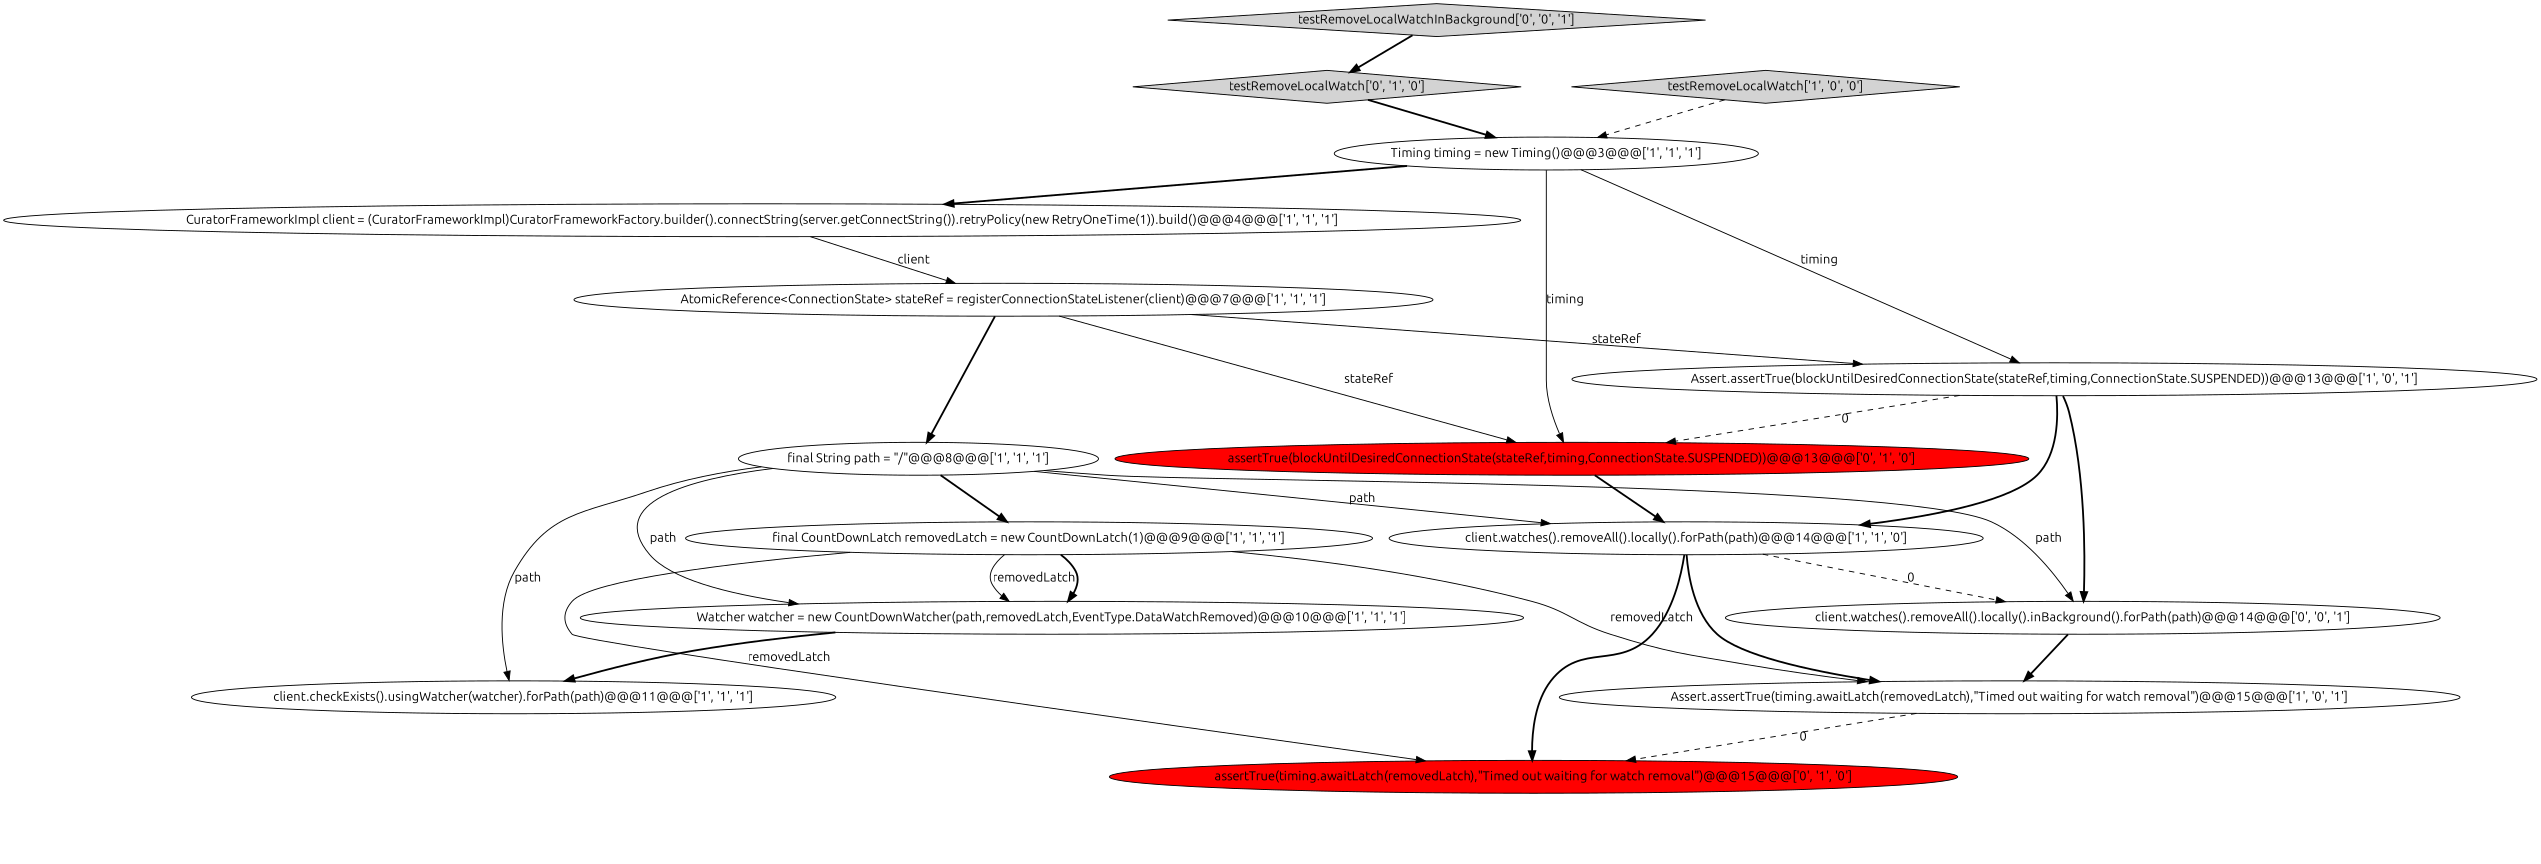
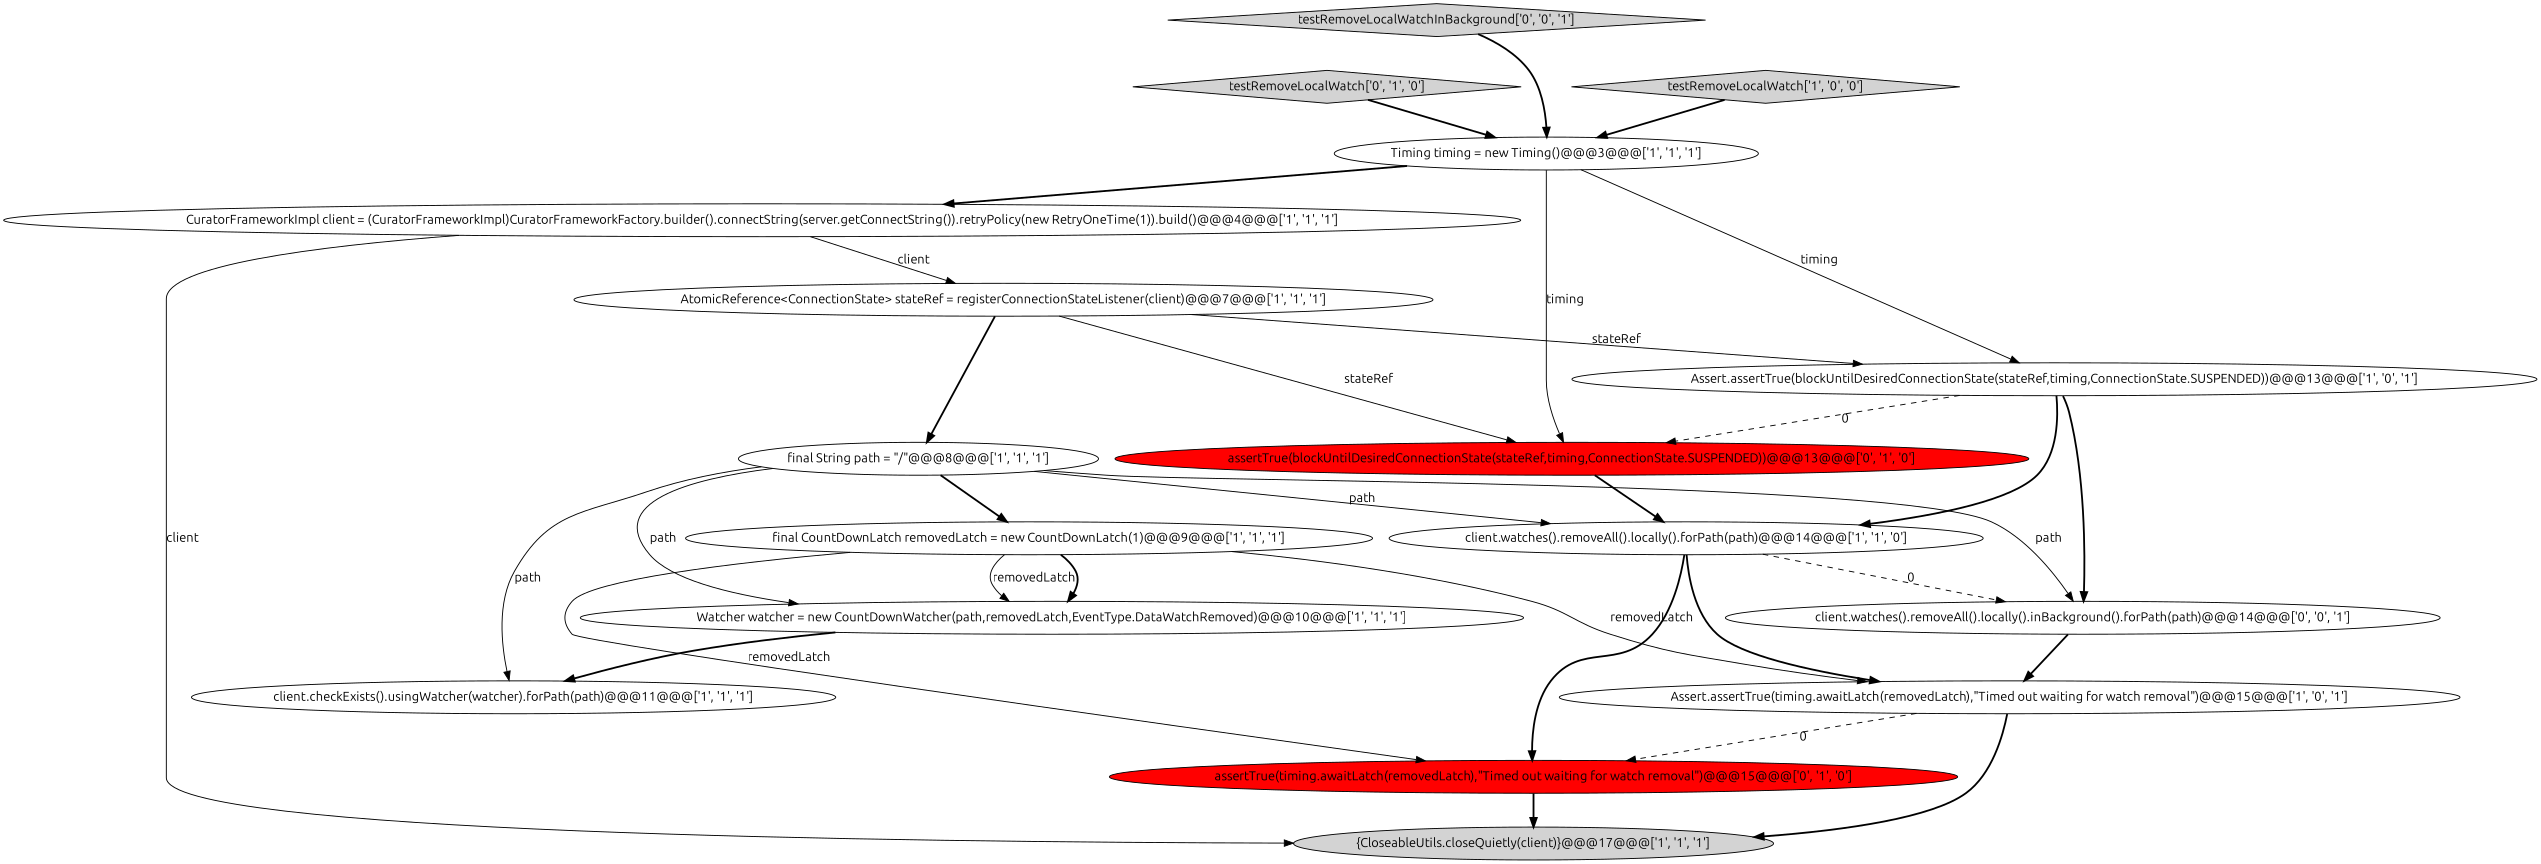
edge "testRemoveLocalWatchInBackground['0', '0', '1']" -> "testRemoveLocalWatch['0', '1', '0']": now "testRemoveLocalWatchInBackground['0', '0', '1']" -> "Timing timing = new Timing()@@@3@@@['1', '1', '1']"
edge "testRemoveLocalWatch['1', '0', '0']" -> "Timing timing = new Timing()@@@3@@@['1', '1', '1']": style dashed -> bold
node "{CloseableUtils.closeQuietly(client)}@@@17@@@['1', '1', '1']": added
